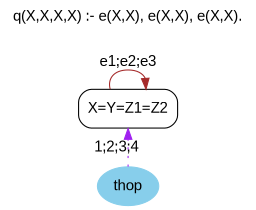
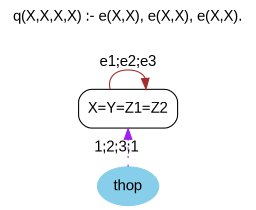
edge "thop" -> "X=Y=Z1=Z2": label "1;2;3;4" -> "1;2;3;1"
